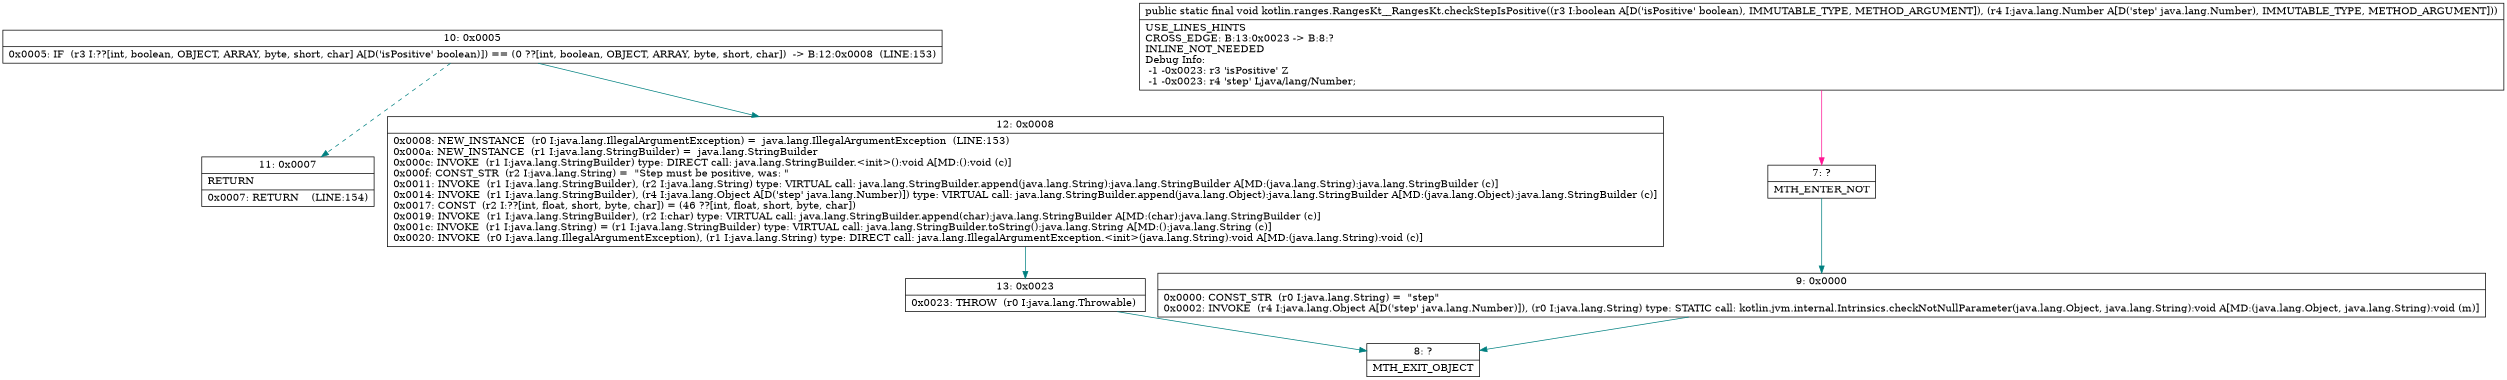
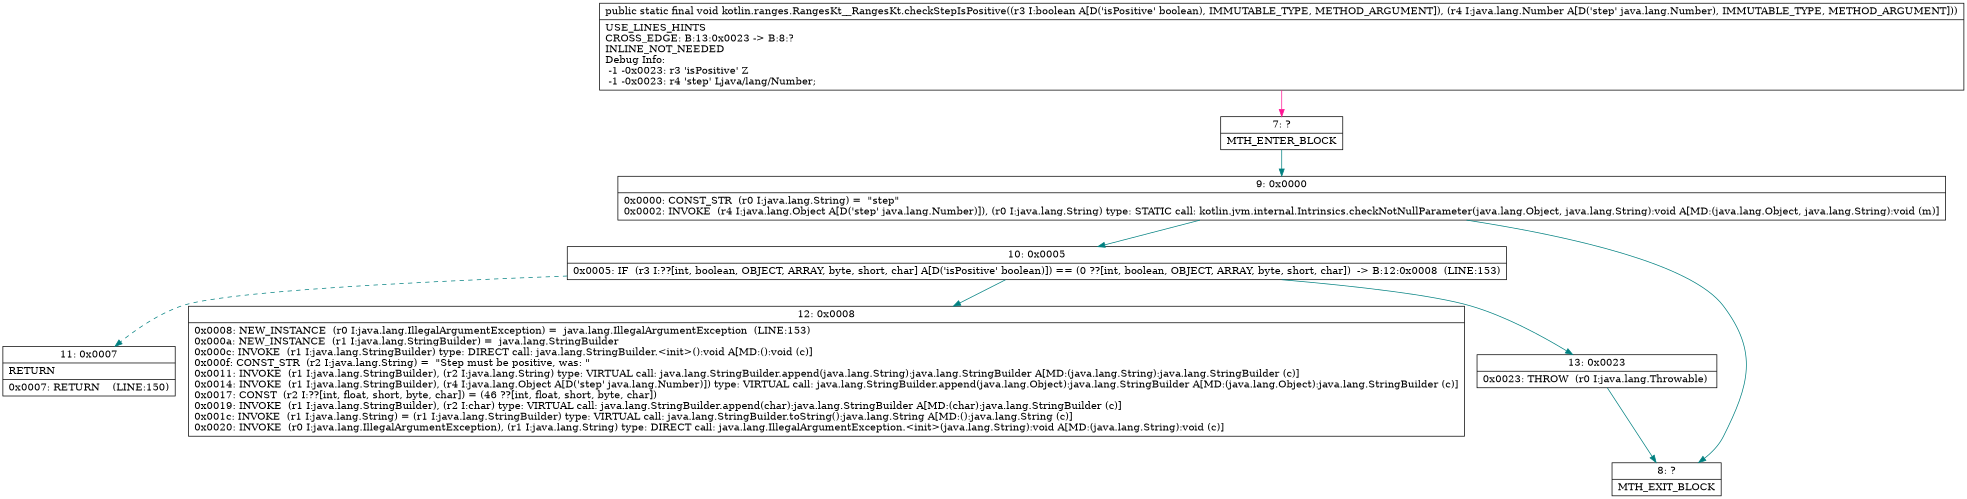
node "7: ?": text "MTH_ENTER_NOT" -> "MTH_ENTER_BLOCK"
node "11: 0x0007": text "0x0007: RETURN    (LINE:154)" -> "0x0007: RETURN    (LINE:150)"
edge "9: 0x0000" -> "10: 0x0005": added
edge "12: 0x0008" -> "13: 0x0023": now "10: 0x0005" -> "13: 0x0023"
node "8: ?": text "MTH_EXIT_OBJECT" -> "MTH_EXIT_BLOCK"
